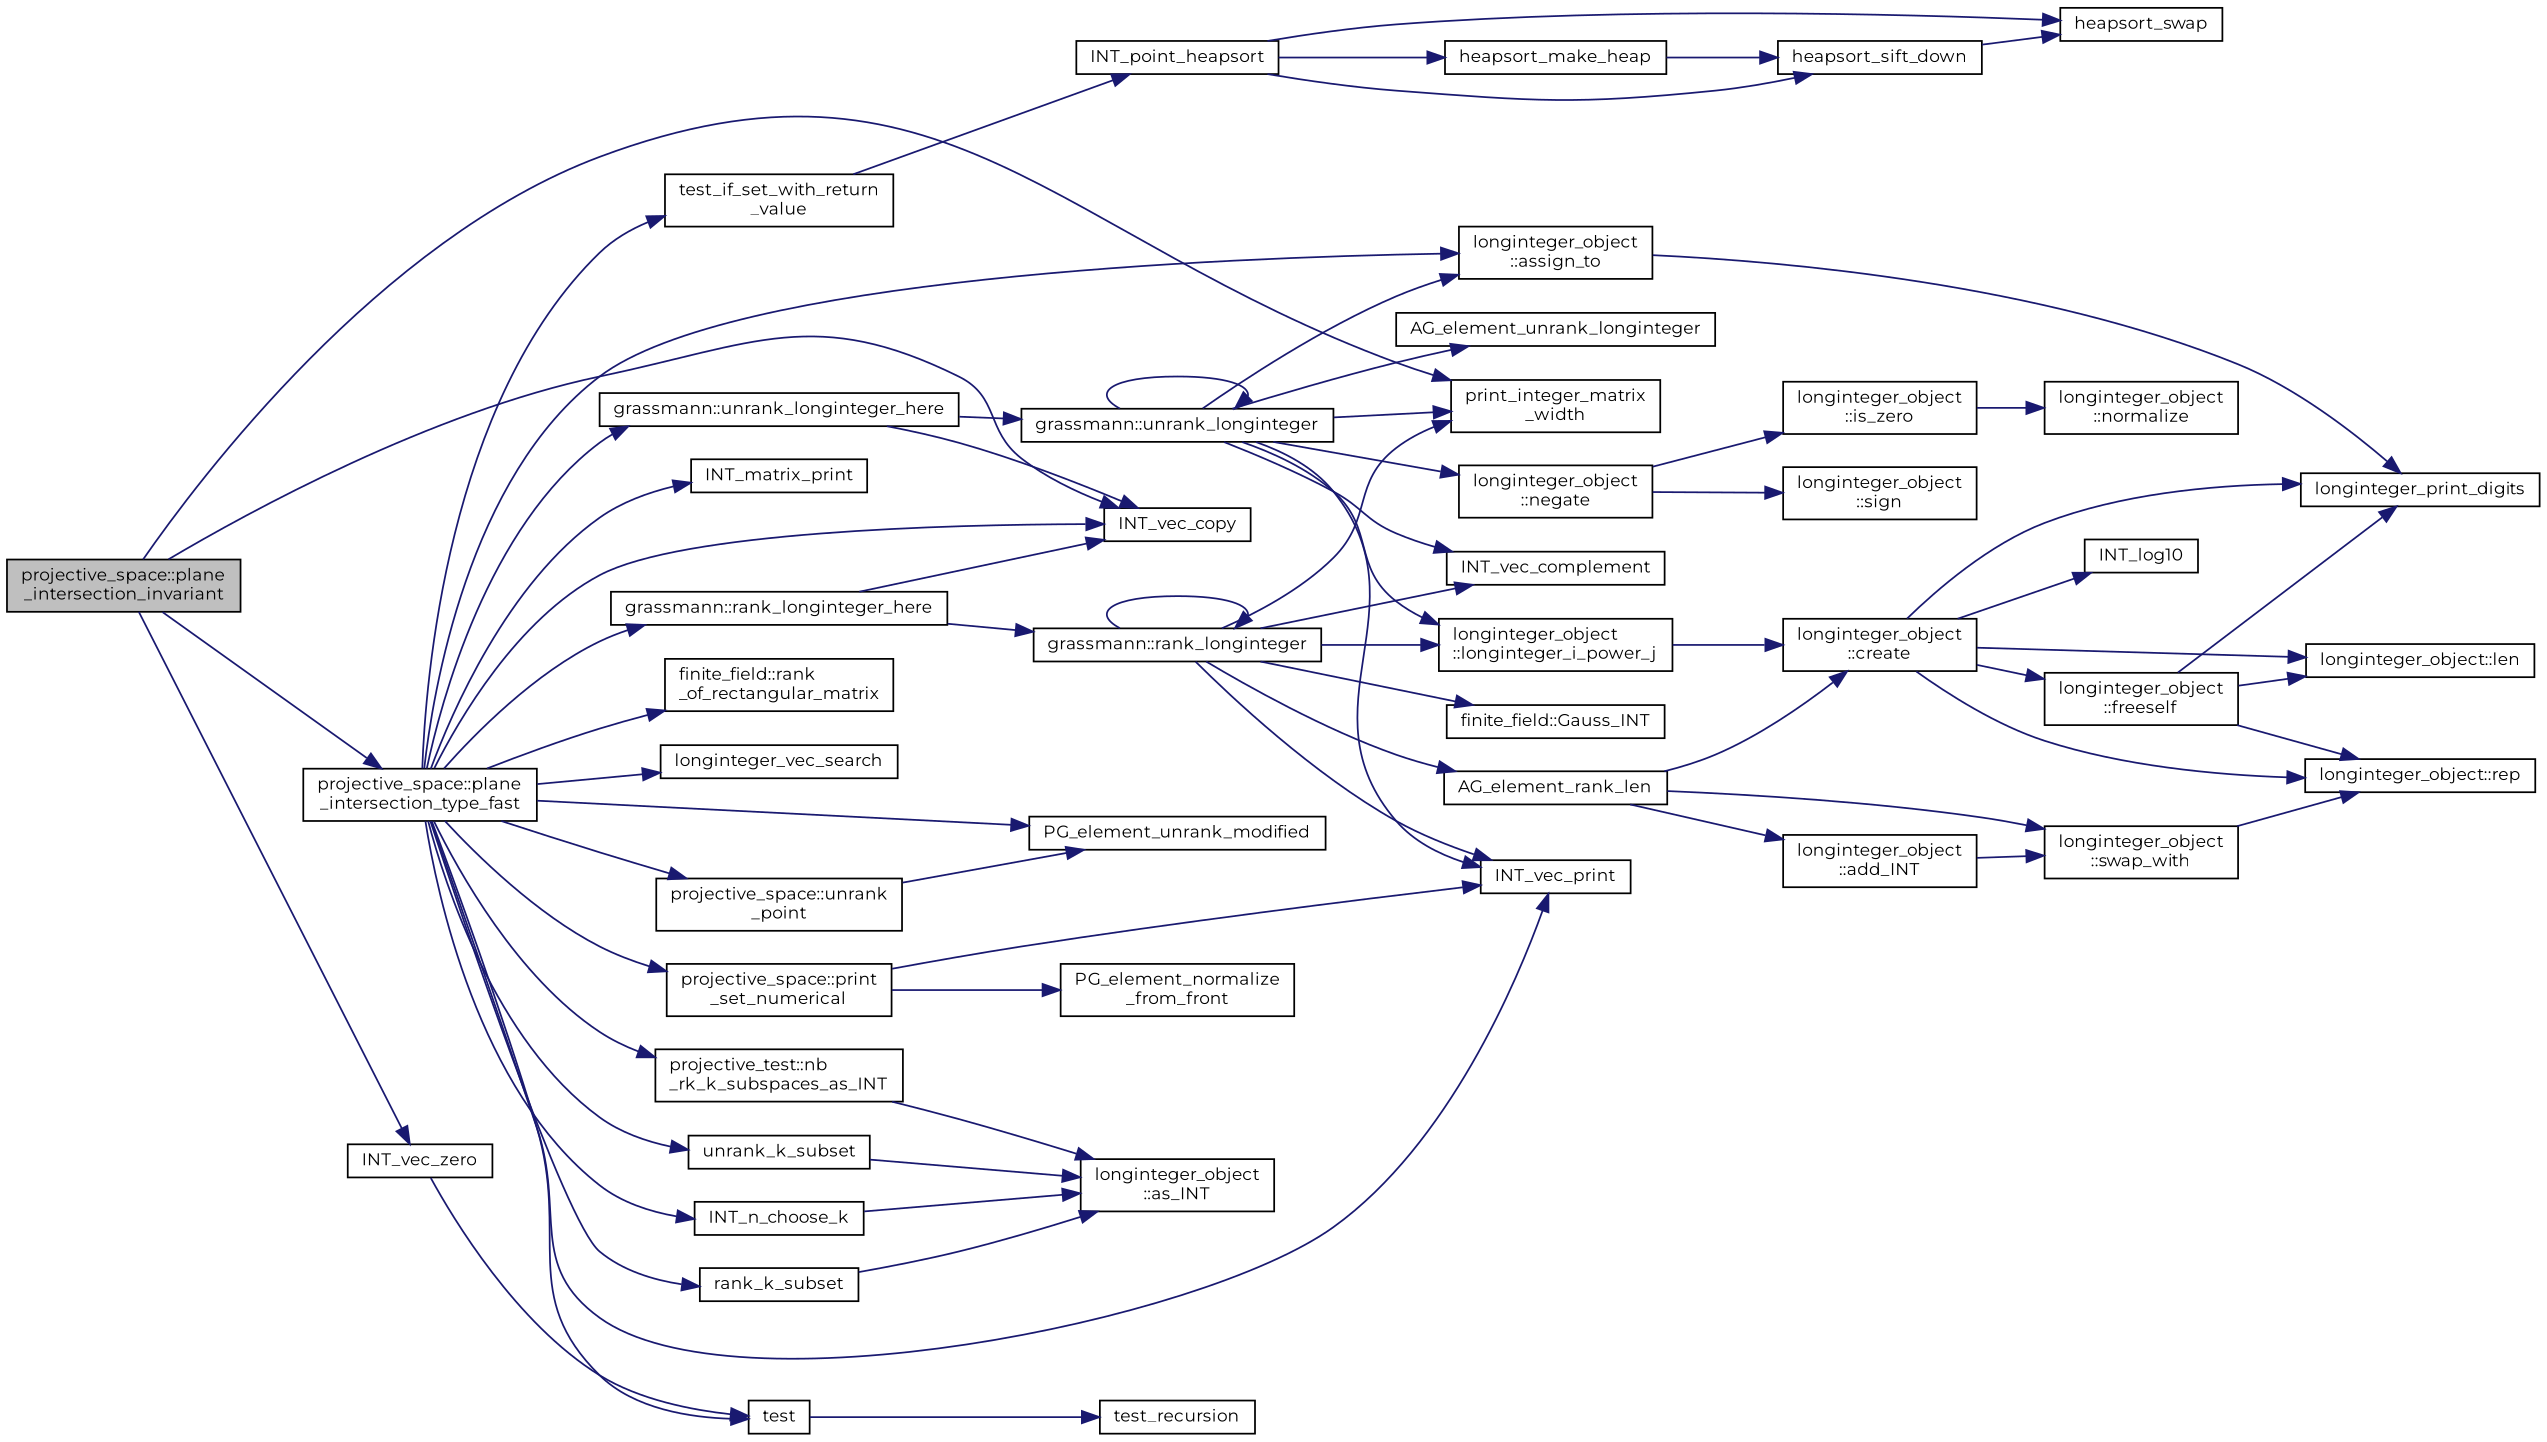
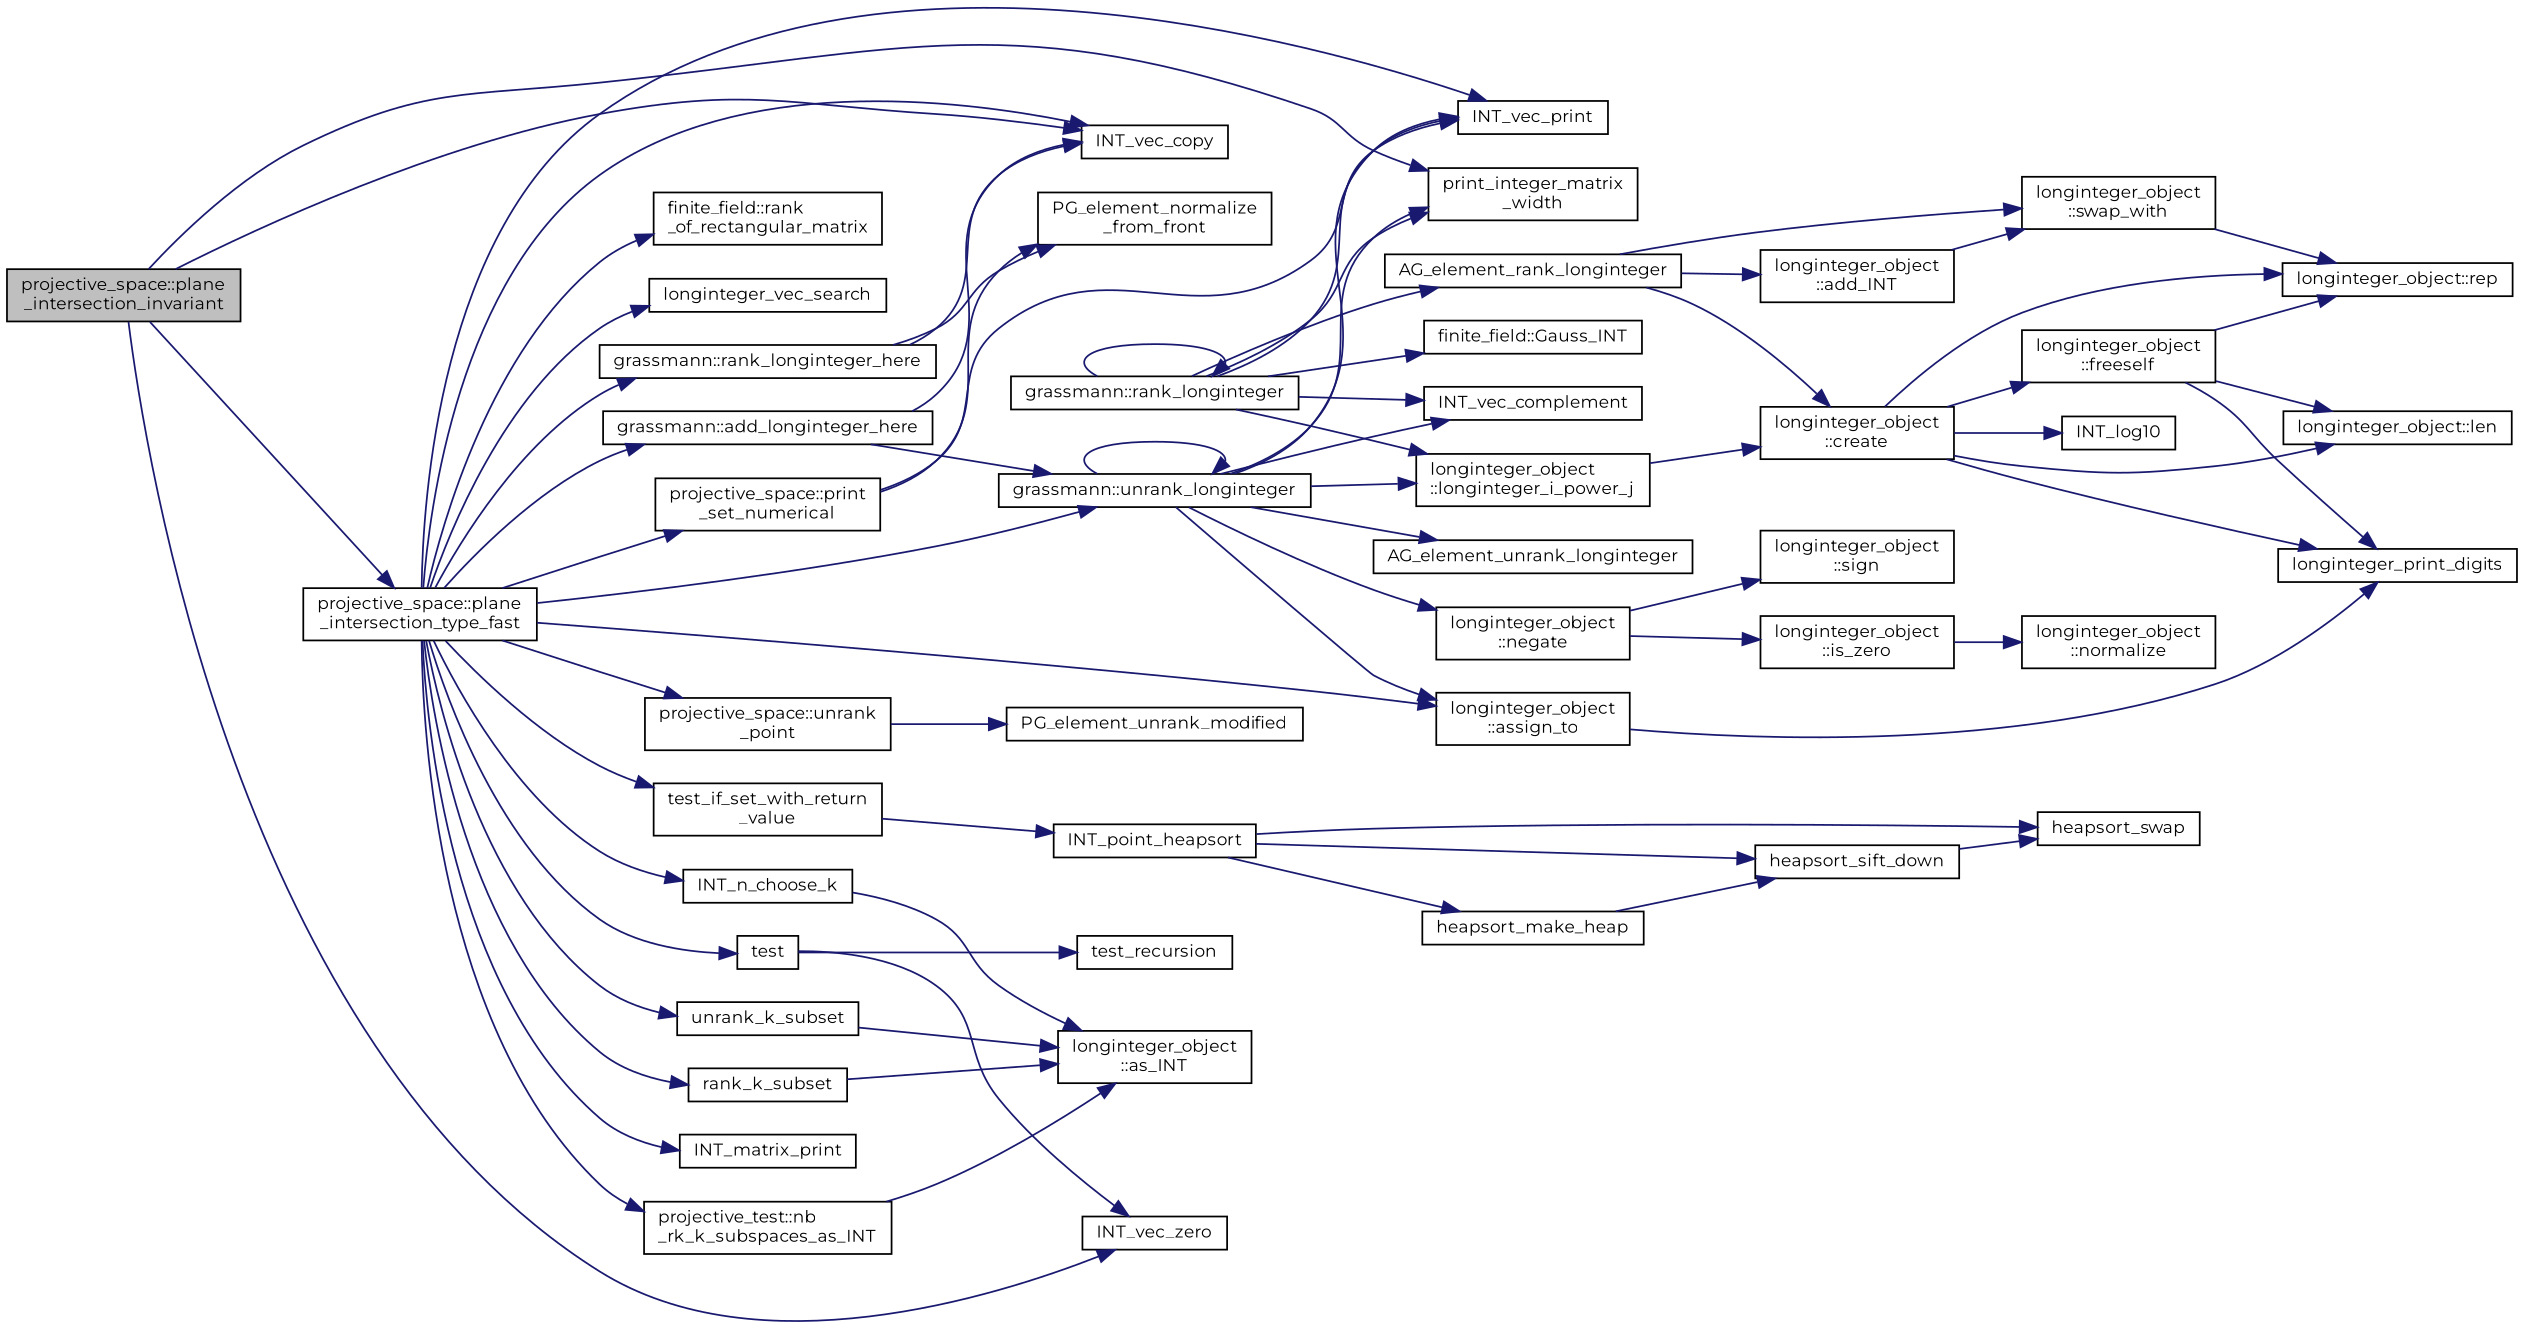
node "grassmann::unrank_longinteger_here": label "grassmann::unrank_longinteger_here" -> "grassmann::add_longinteger_here"
edge "grassmann::rank_longinteger_here" -> "grassmann::rank_longinteger": now "grassmann::rank_longinteger_here" -> "PG_element_normalize _from_front"
node "AG_element_rank_len": label "AG_element_rank_len" -> "AG_element_rank_longinteger"
edge "projective_space::plane _intersection_type_fast" -> "PG_element_unrank_modified": now "projective_space::plane _intersection_type_fast" -> "grassmann::unrank_longinteger"
edge "INT_vec_zero" -> "test": reversed
